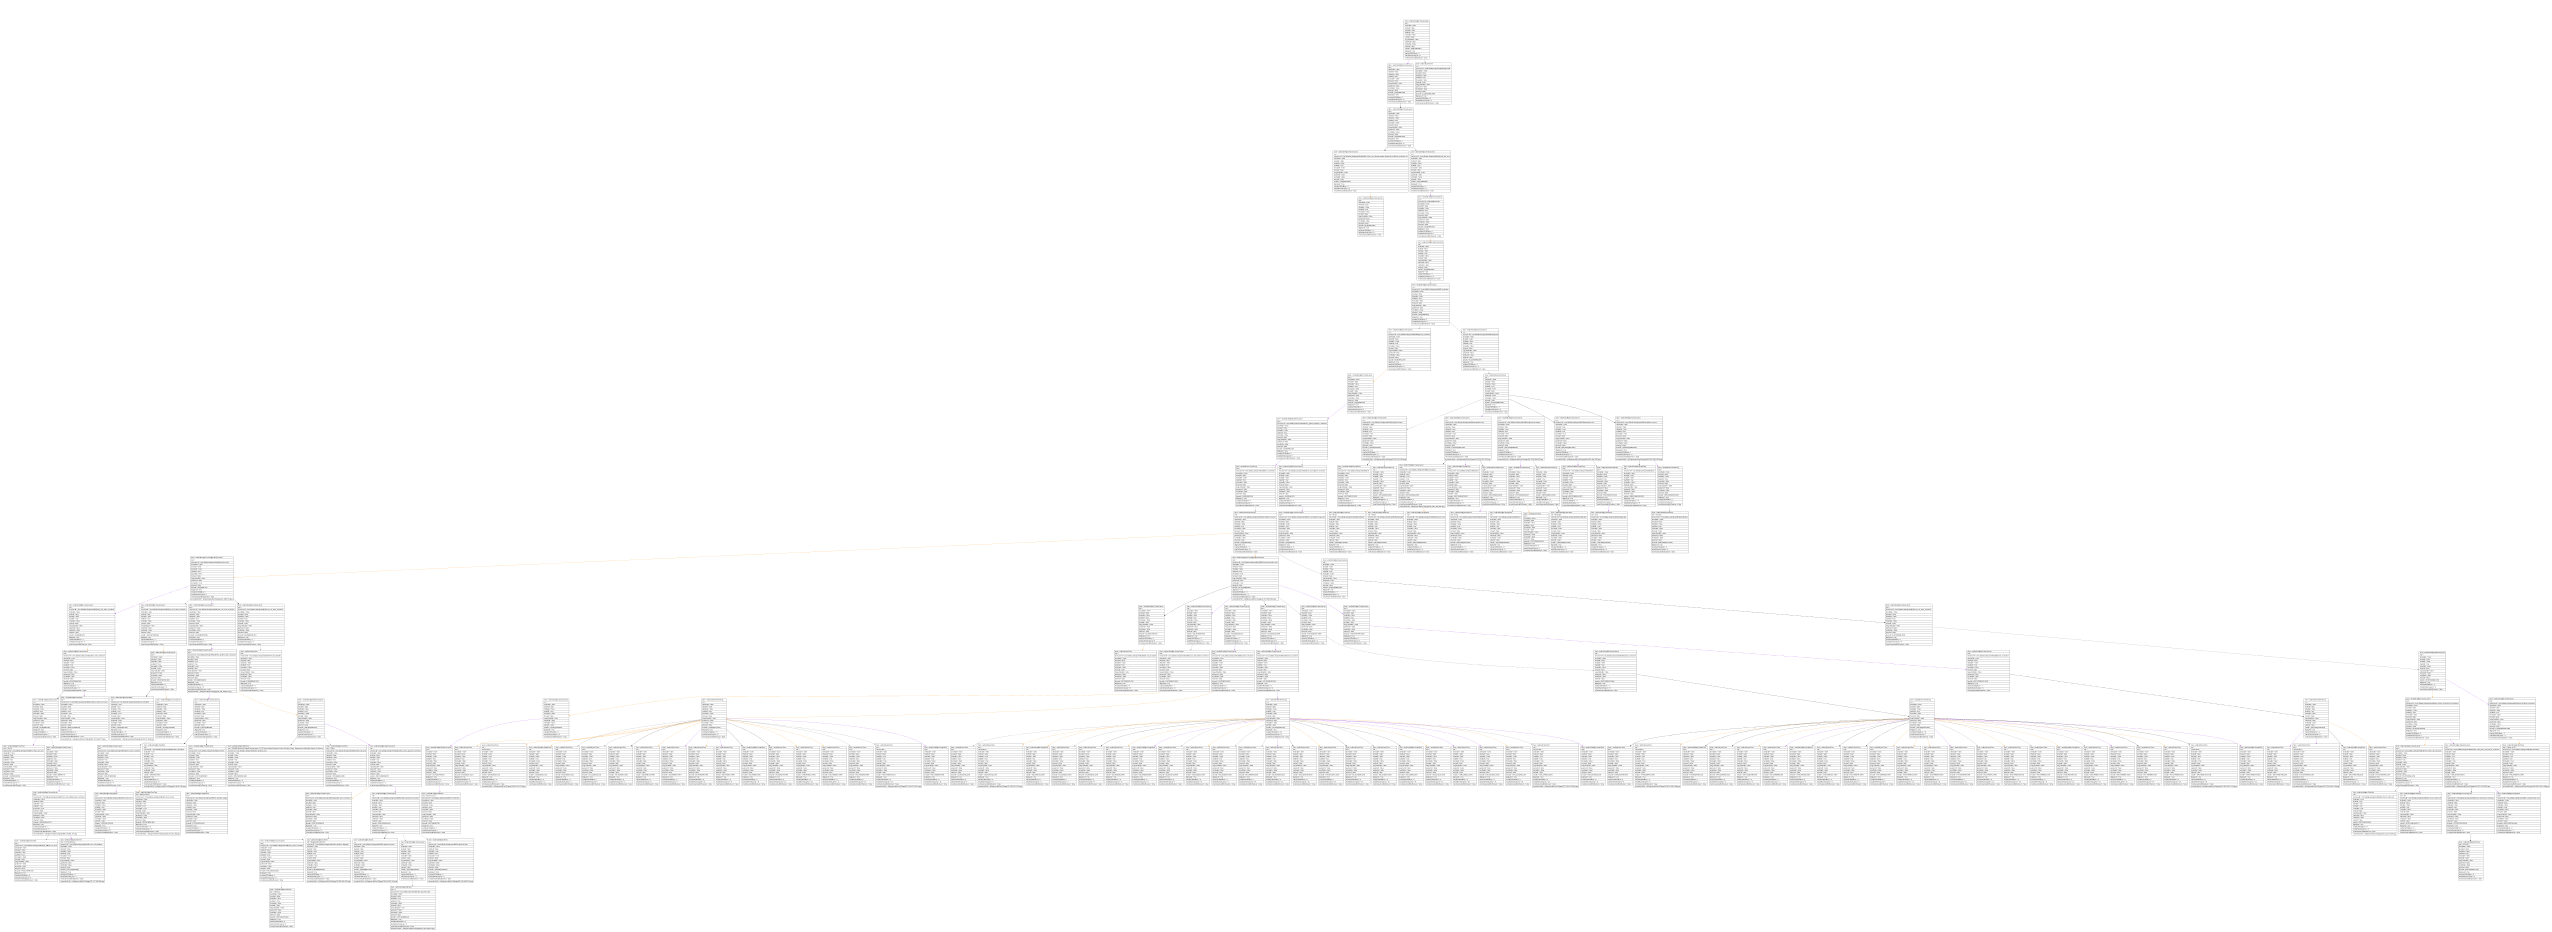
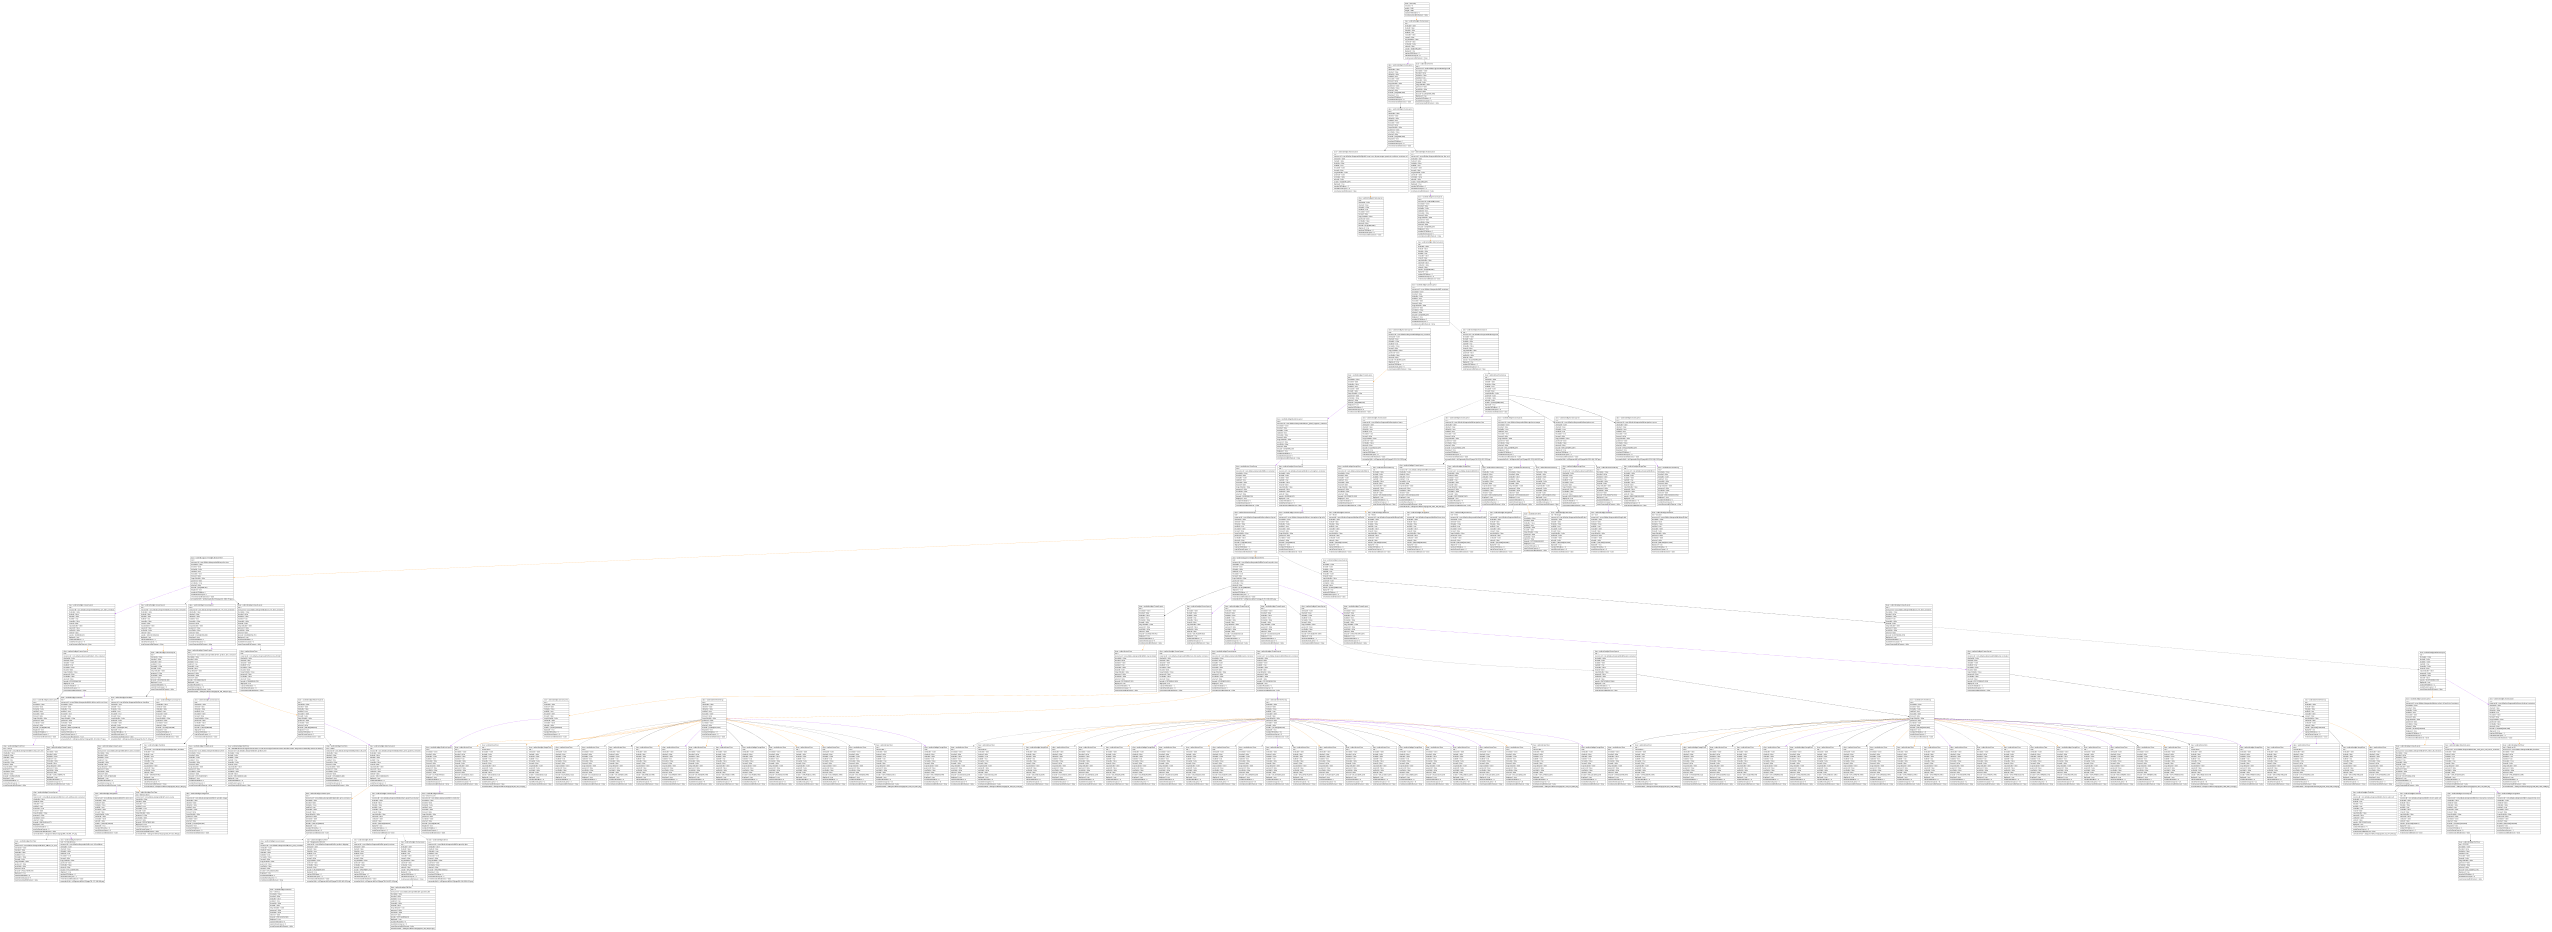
node "class = hierarchy": added
